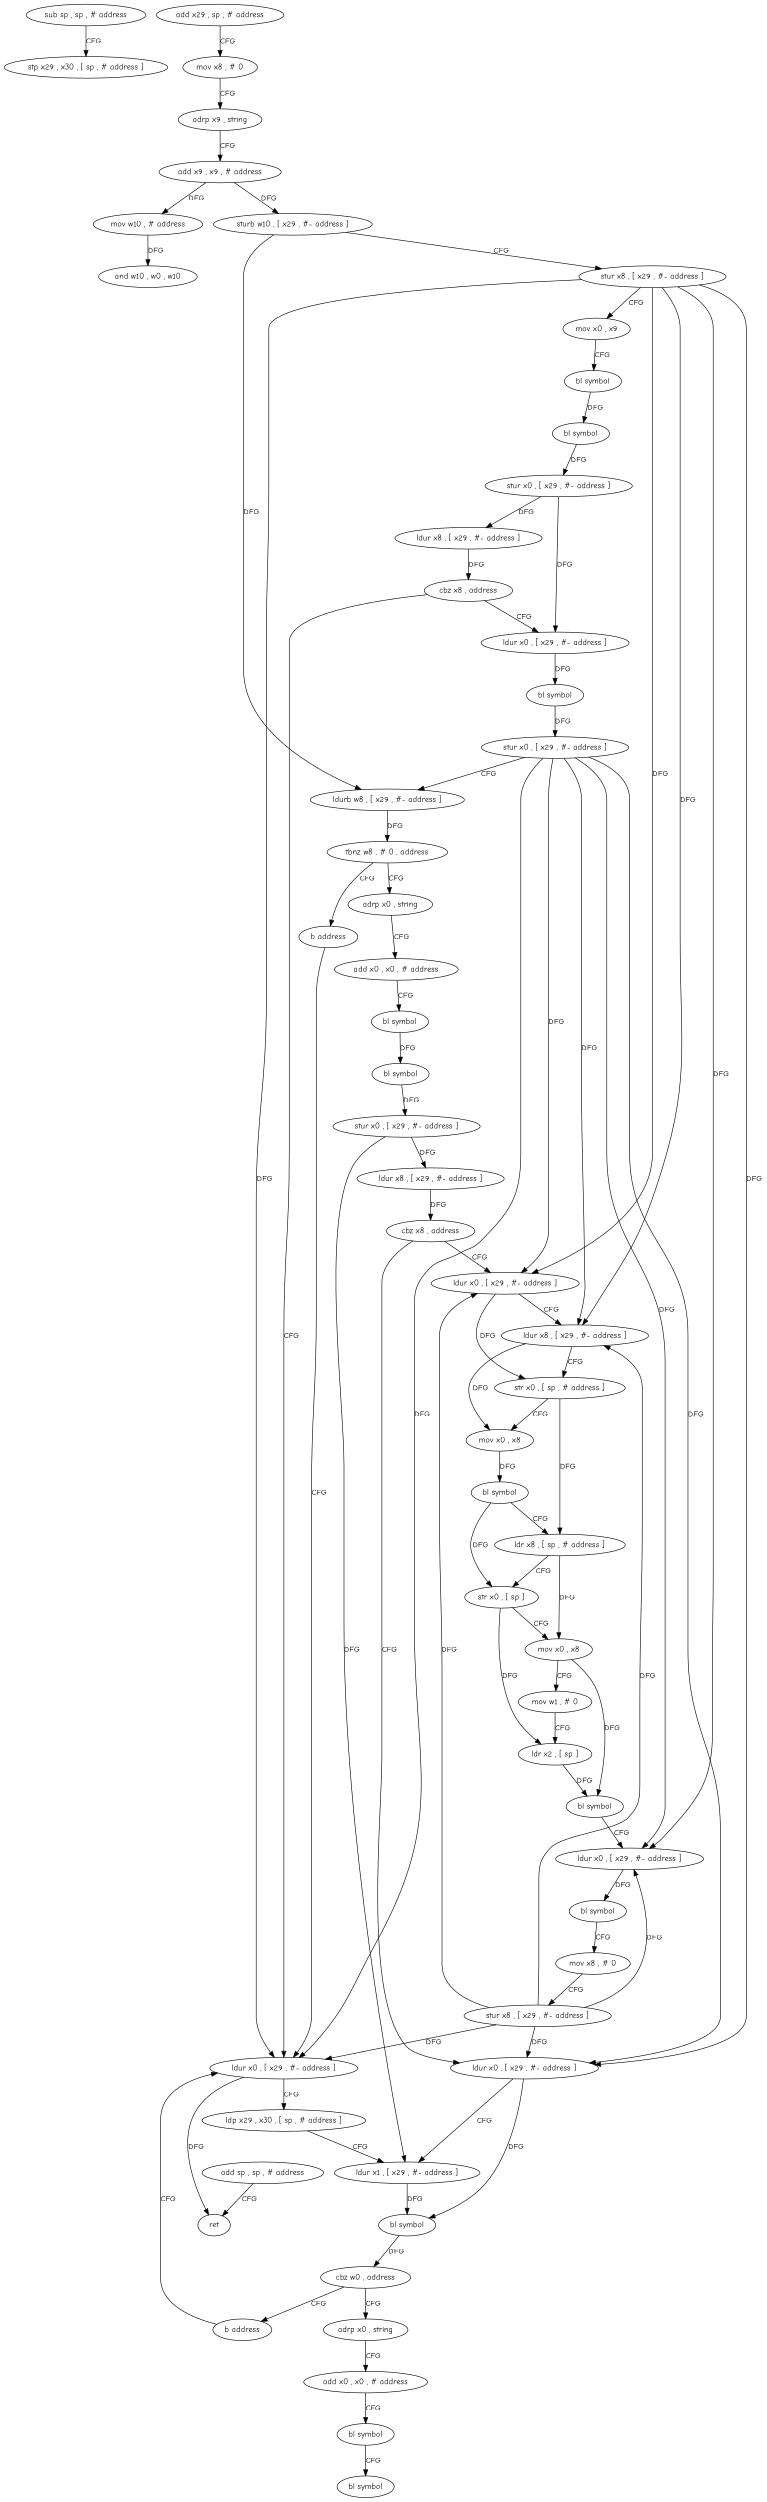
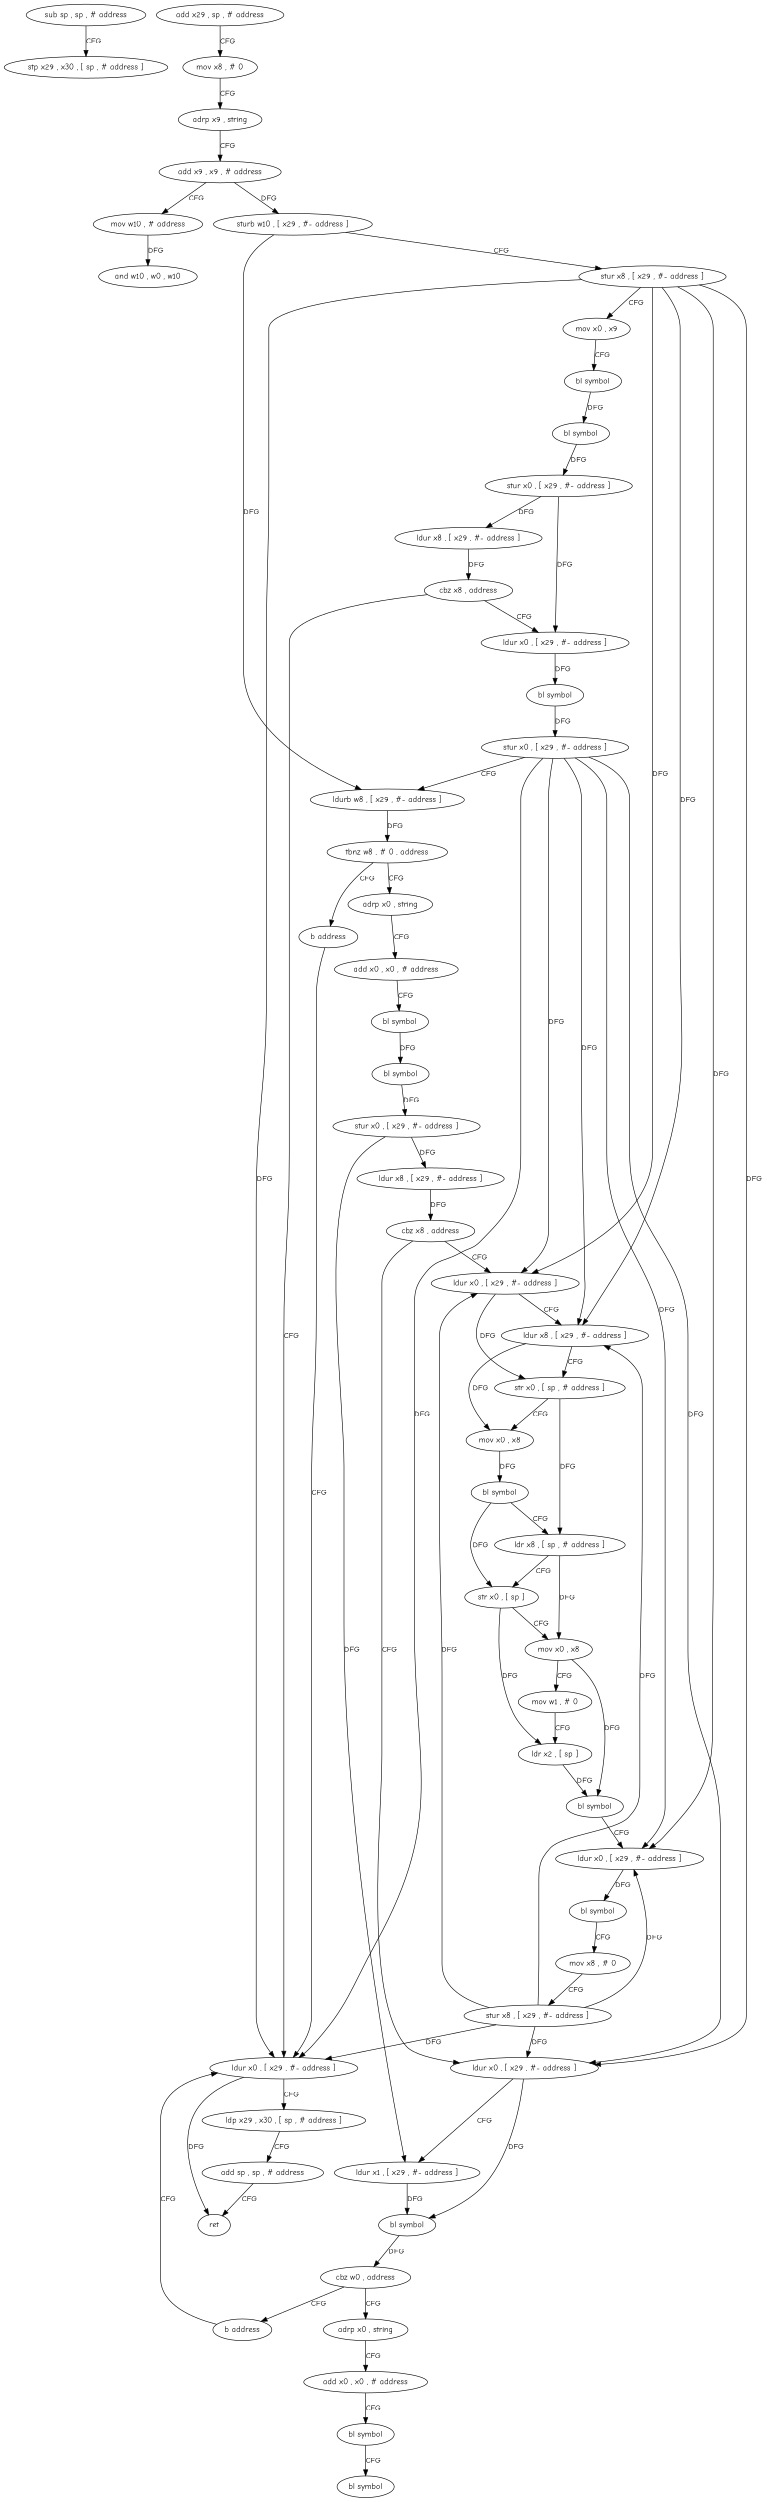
edge "add x9 , x9 , # address" -> "mov w10 , # address": label "DFG" -> "CFG"
edge "ldp x29 , x30 , [ sp , # address ]" -> "ldur x1 , [ x29 , #- address ]": now "ldp x29 , x30 , [ sp , # address ]" -> "add sp , sp , # address"
